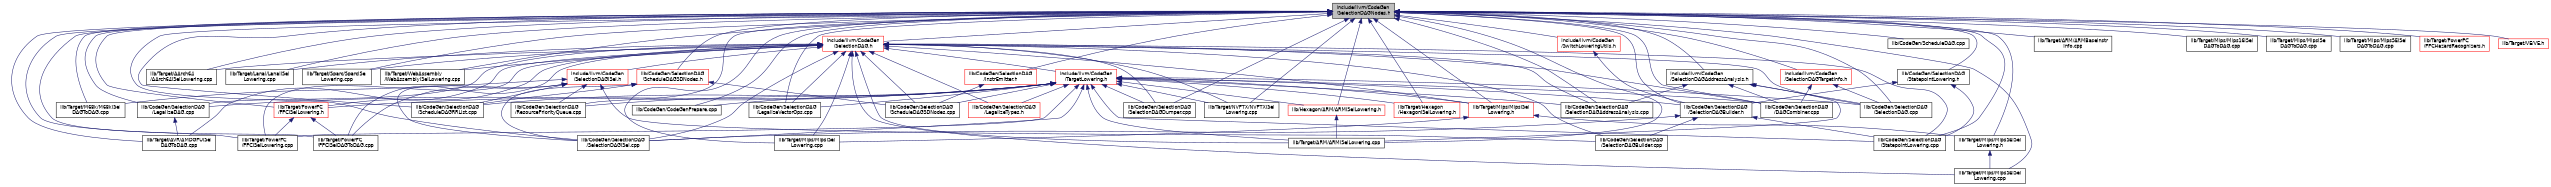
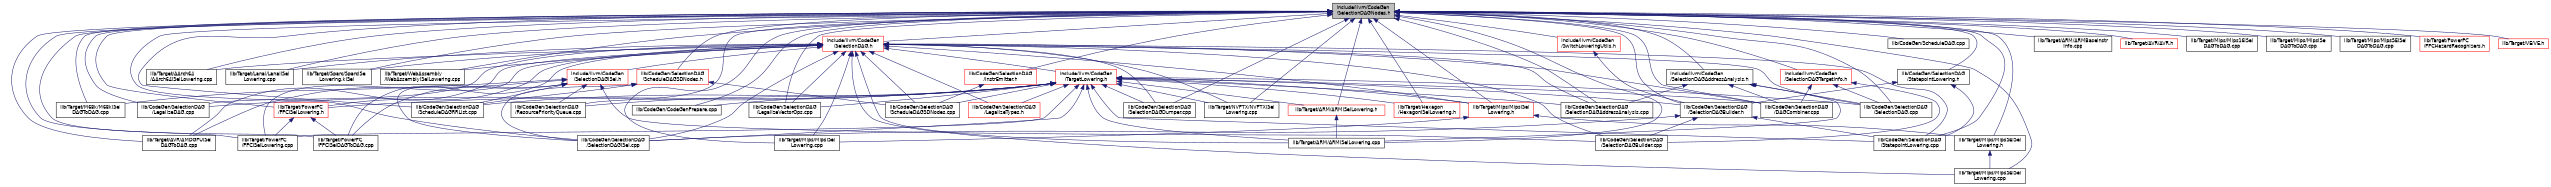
node "lib/Target/AVR/AVR.h": added
node "lib/Target/Sparc/SparcISel Lowering.cpp": label "lib/Target/Sparc/SparcISel Lowering.cpp" -> "lib/Target/Sparc/SparcISel Lowering.kISel"
node "lib/Hexagon/ARM/ARMISelLowering.h": label "lib/Hexagon/ARM/ARMISelLowering.h" -> "lib/Target/ARM/ARMISelLowering.h"
edge "lib/Target/AVR/AMDGPUISel DAGToDAG.cpp" -> "lib/CodeGen/SelectionDAG /LegalizeDAG.cpp": now "lib/Target/AVR/AMDGPUISel DAGToDAG.cpp" -> "include/llvm/CodeGen /SelectionDAGISel.h"
edge "lib/CodeGen/SelectionDAG /SelectionDAGBuilder.cpp" -> "include/llvm/CodeGen /SelectionDAGTargetInfo.h": added
